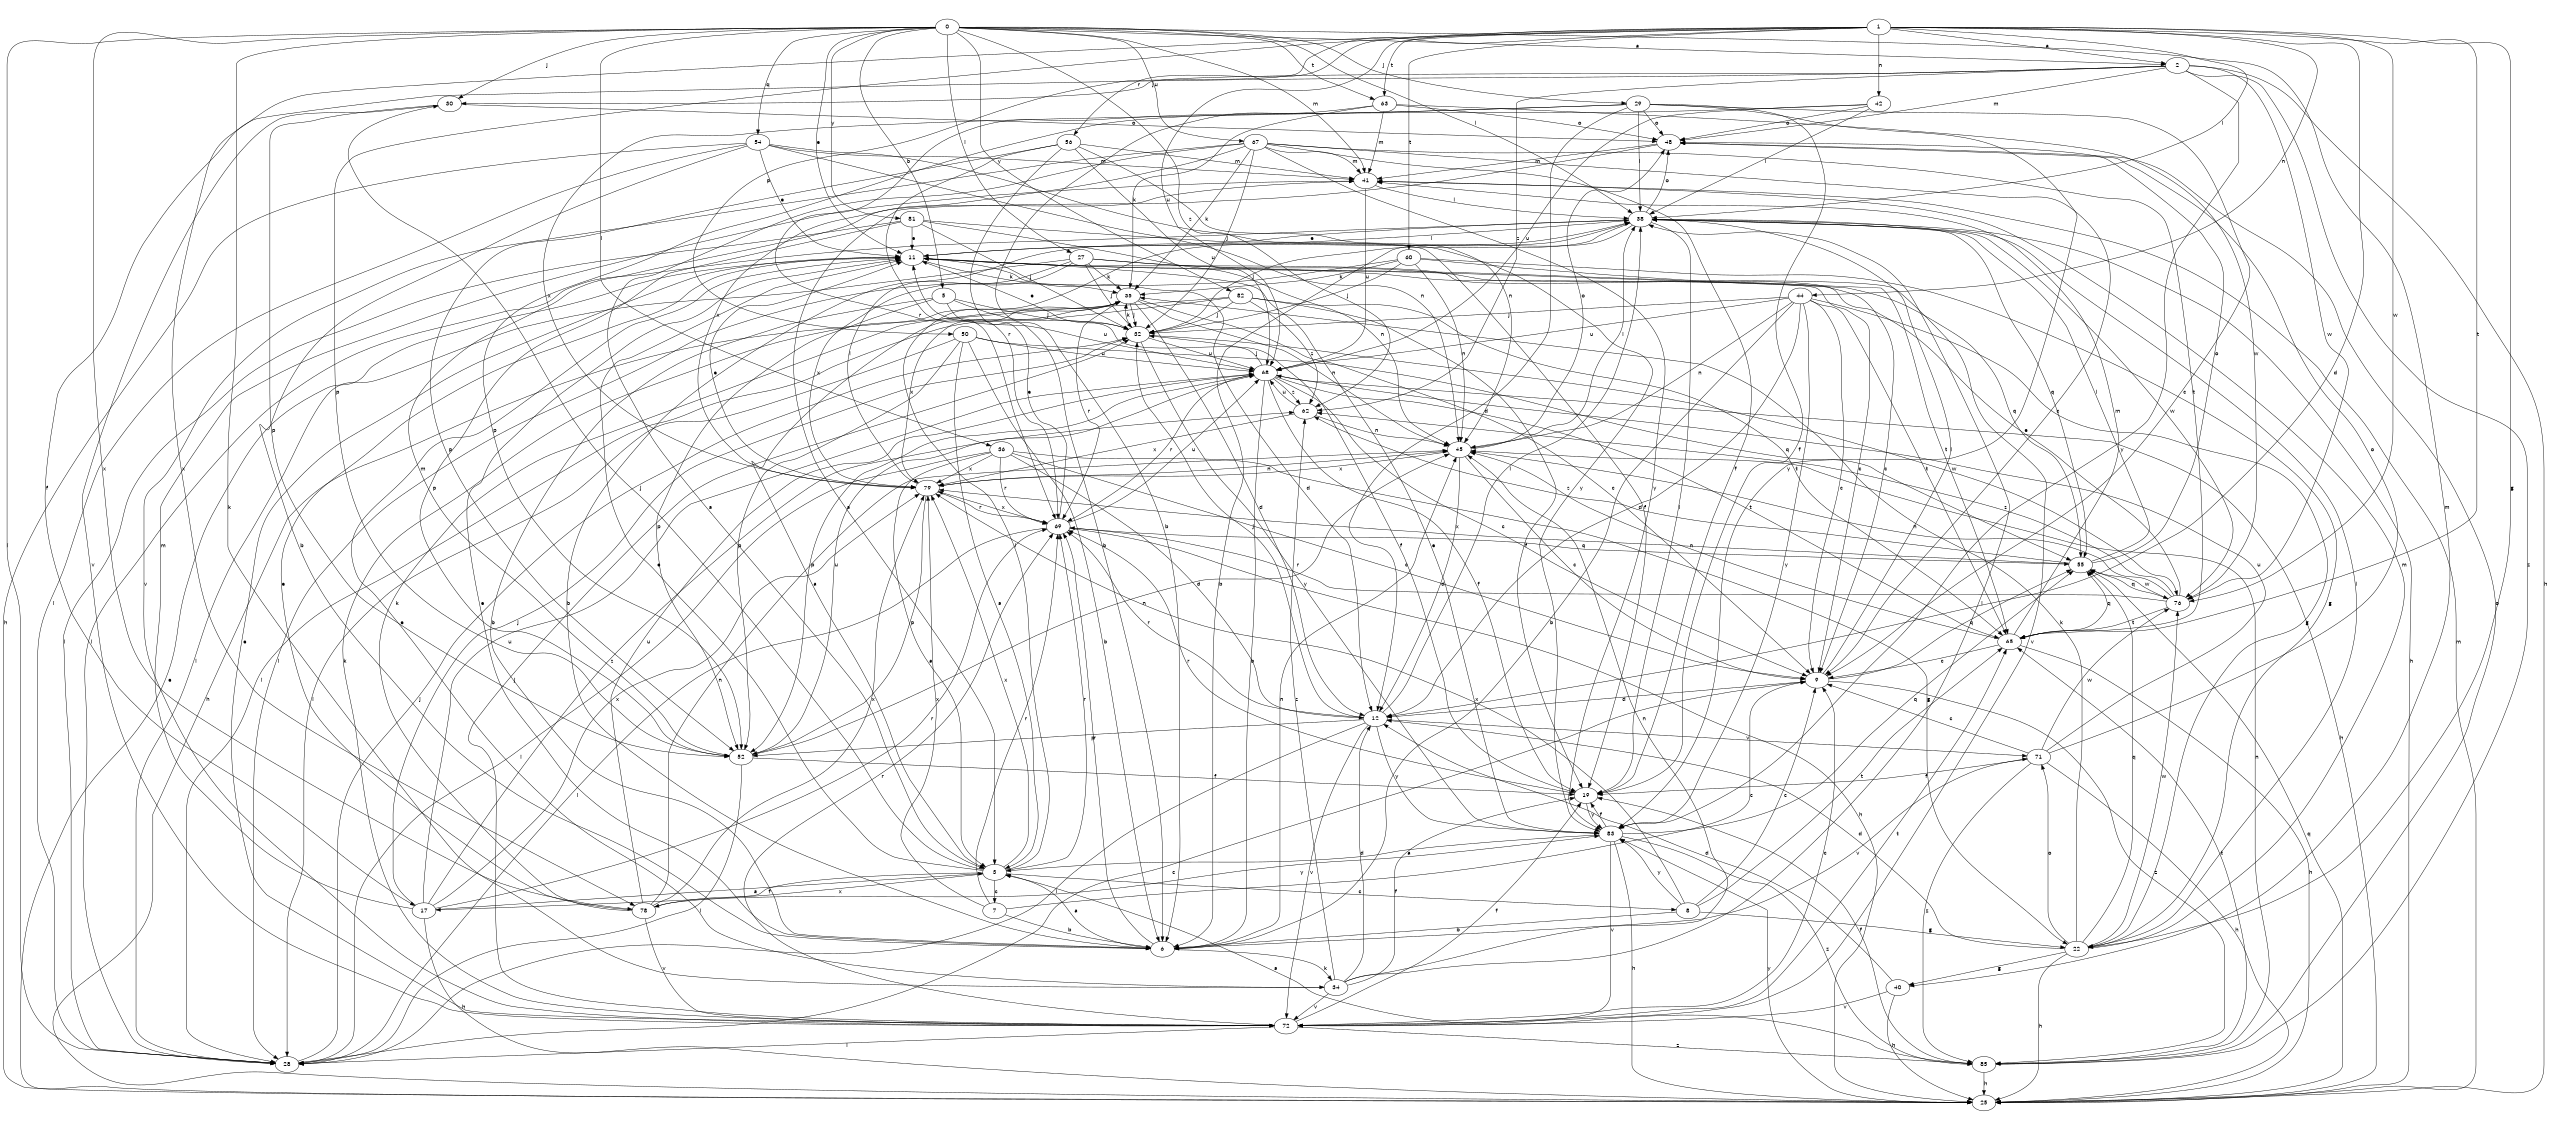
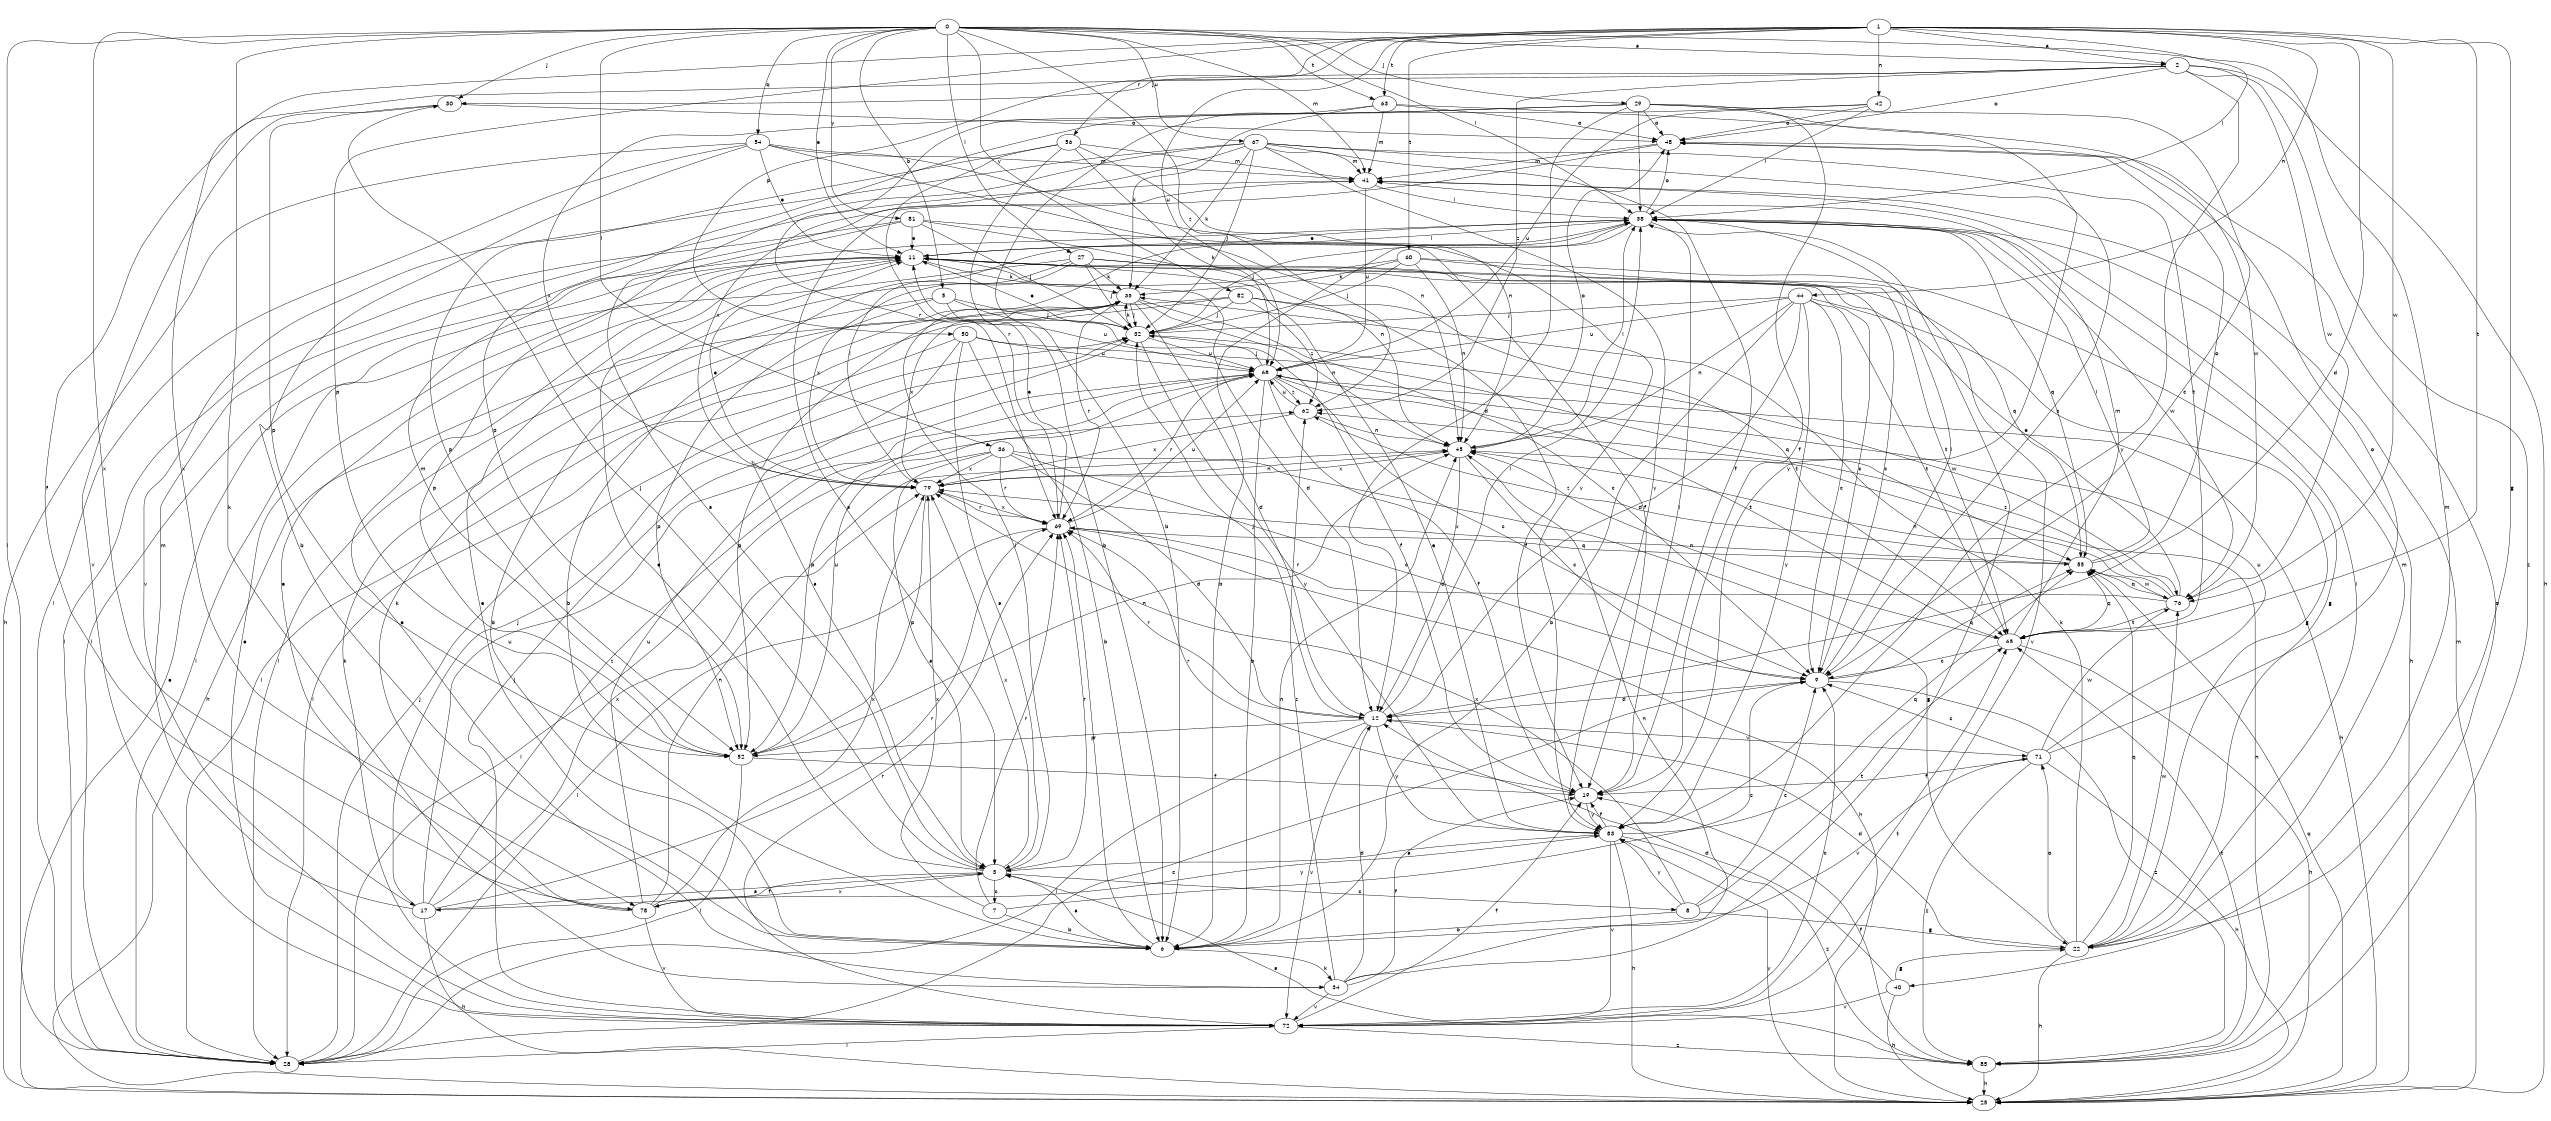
edge "2" -> "48": label "m" -> "o"
edge "56" -> "68": label "u" -> "k"
edge "22" -> "40": reversed
